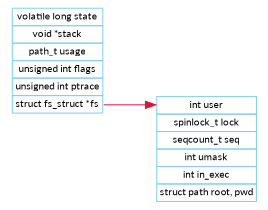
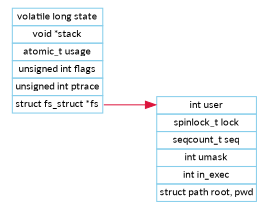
node "volatile long state": text "path_t usage" -> "atomic_t usage"
